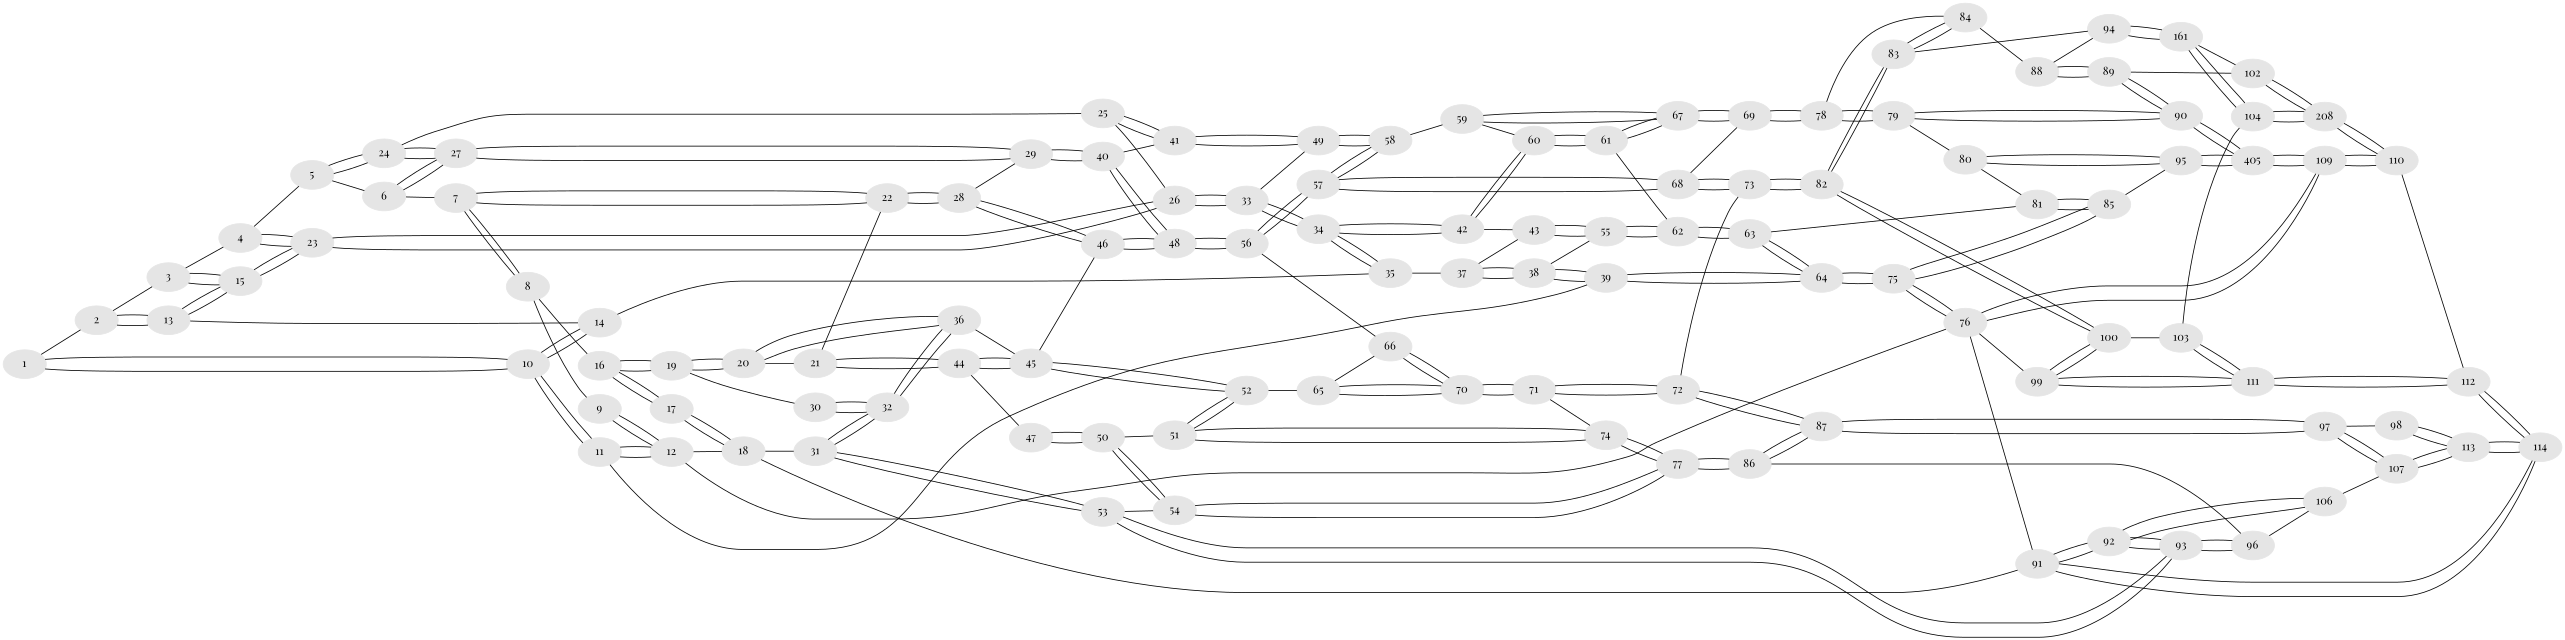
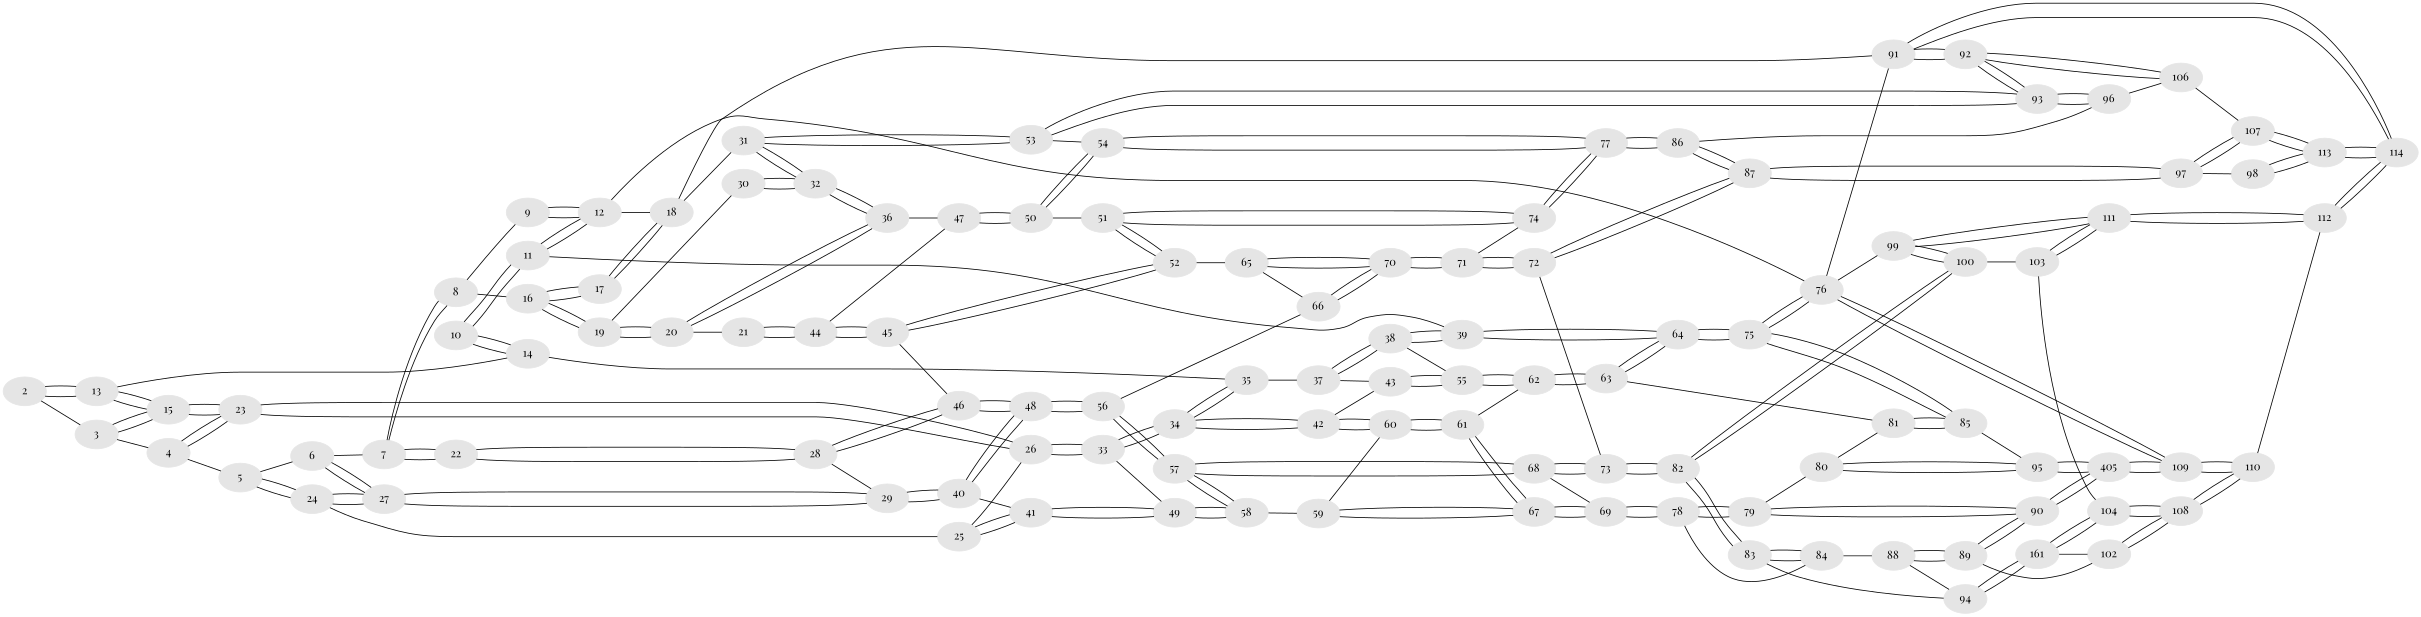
node "208": label "208" -> "108"
edge "22" -- "21": removed
edge "36" -- "45": now "36" -- "47"
node "1": removed
